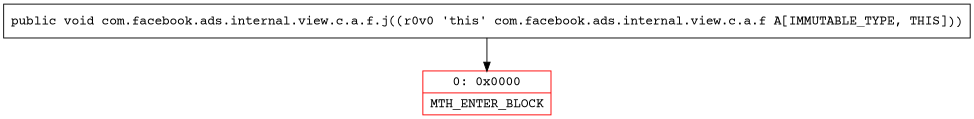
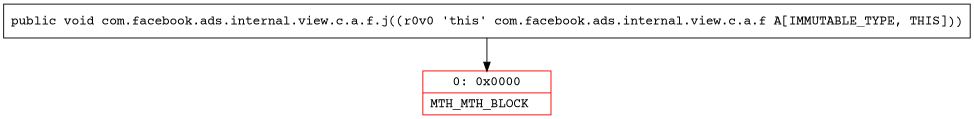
node "0: 0x0000": text "MTH_ENTER_BLOCK" -> "MTH_MTH_BLOCK"
